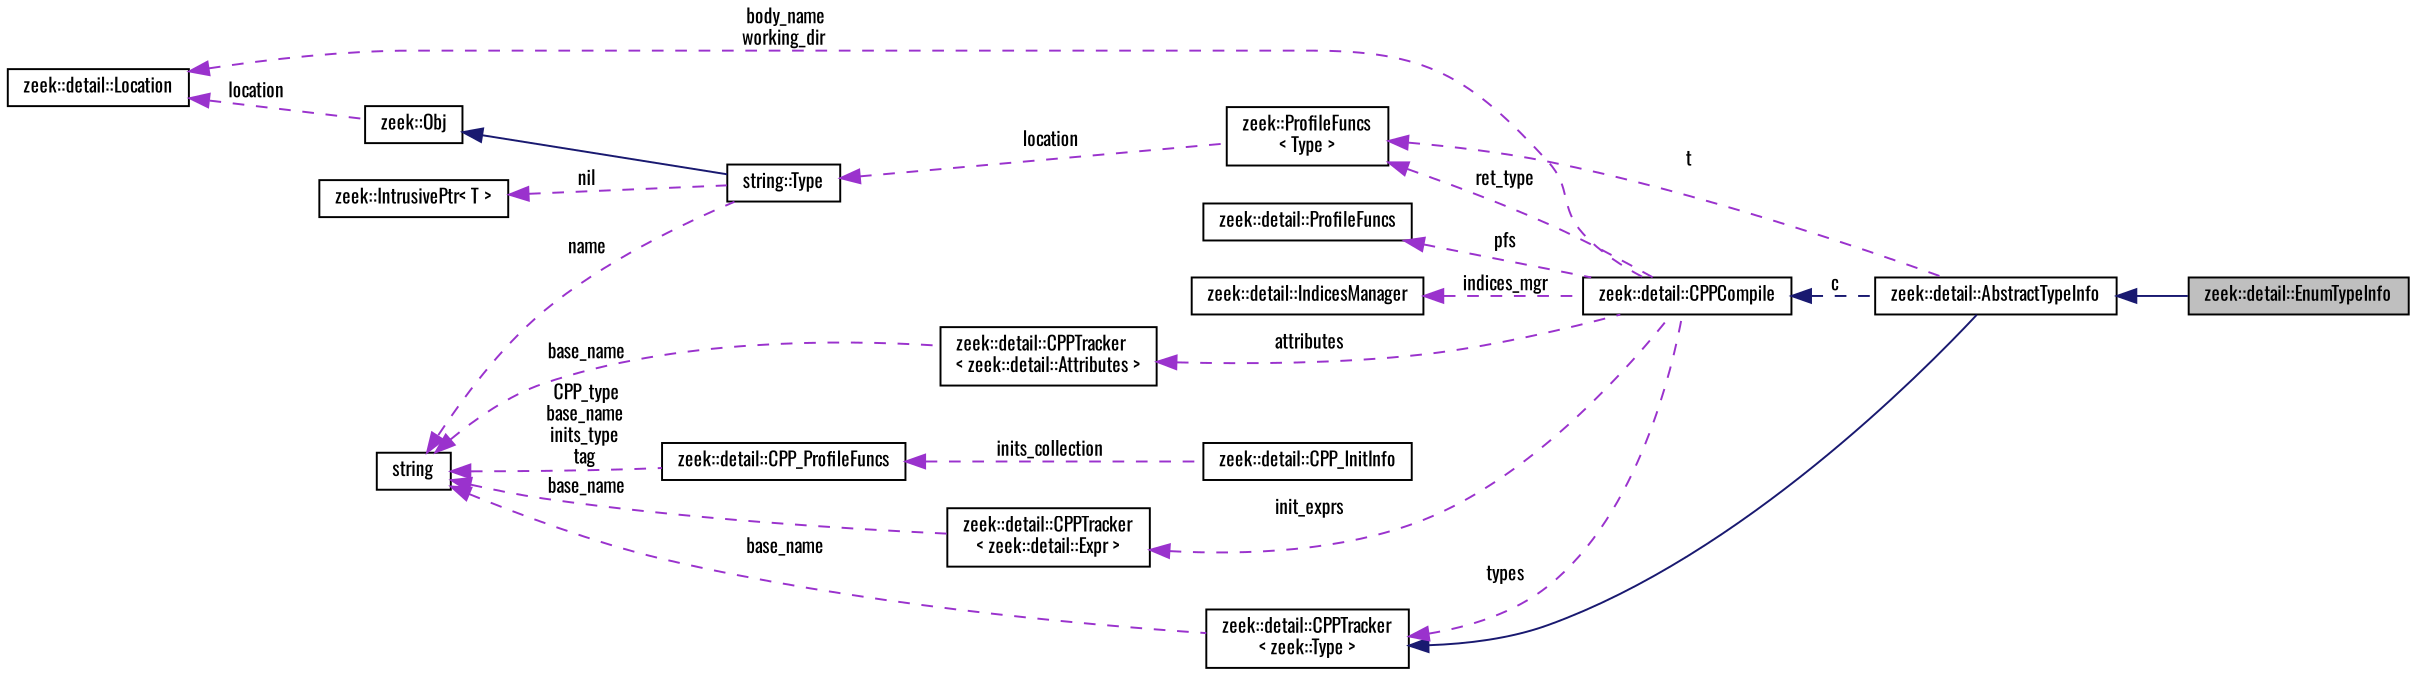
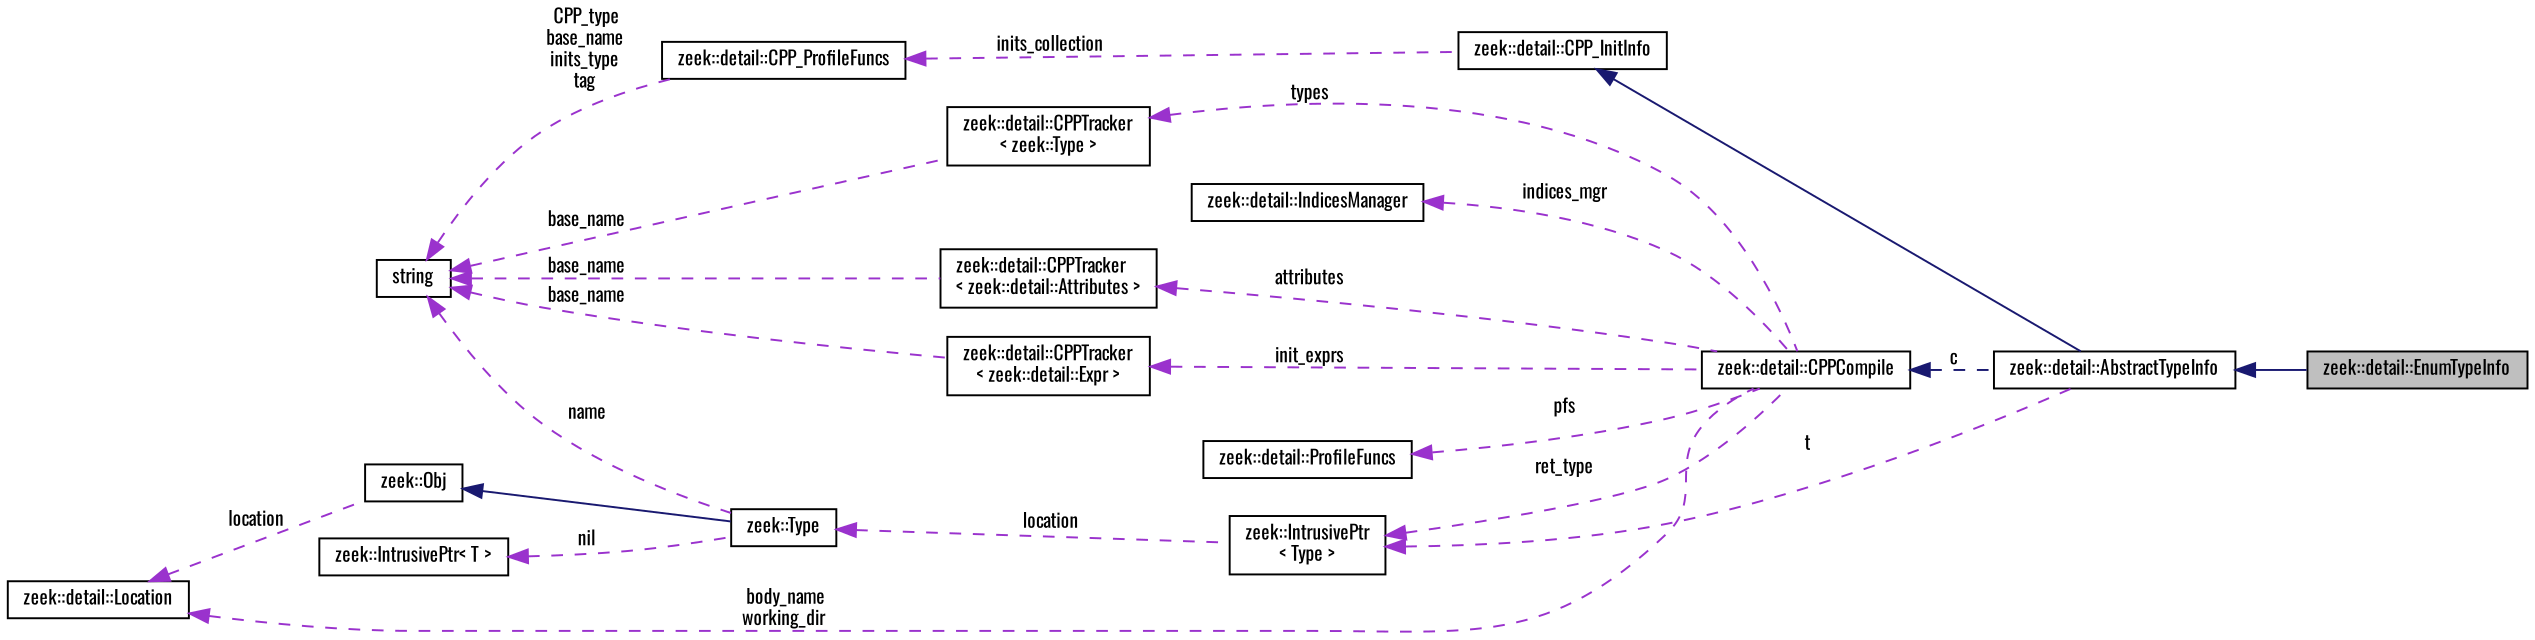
node "zeek::ProfileFuncs < Type >": label "zeek::ProfileFuncs < Type >" -> "zeek::IntrusivePtr < Type >"
node "string::Type": label "string::Type" -> "zeek::Type"
edge "zeek::detail::AbstractTypeInfo" -> "zeek::detail::CPPTracker < zeek::Type >": now "zeek::detail::AbstractTypeInfo" -> "zeek::detail::CPP_InitInfo"
